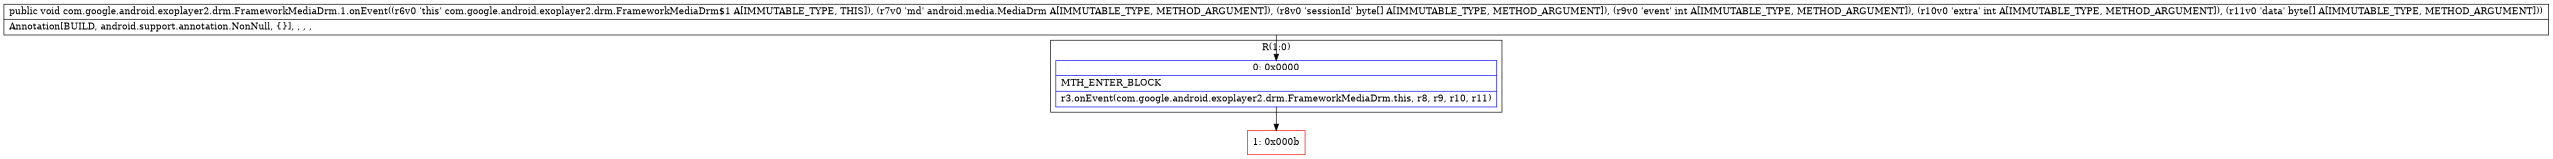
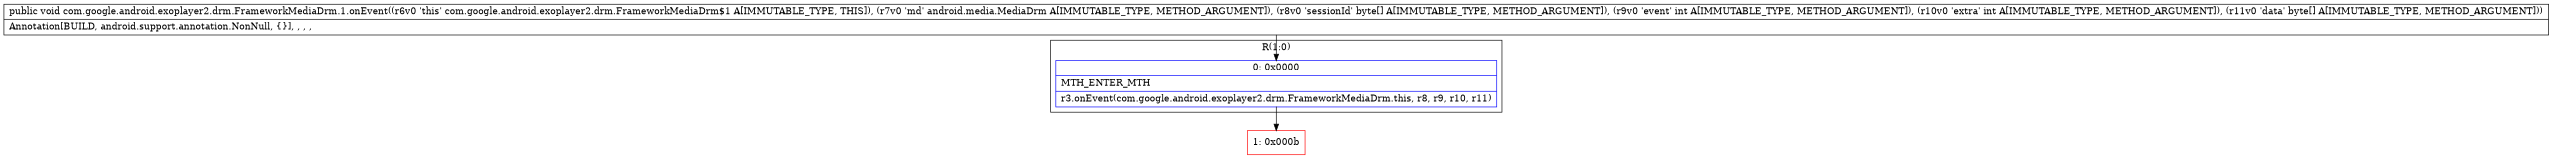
node "0: 0x0000": text "MTH_ENTER_BLOCK" -> "MTH_ENTER_MTH"
